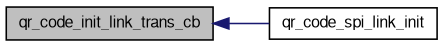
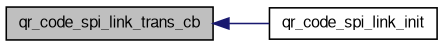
node "qr_code_init_link_trans_cb": label "qr_code_init_link_trans_cb" -> "qr_code_spi_link_trans_cb"
